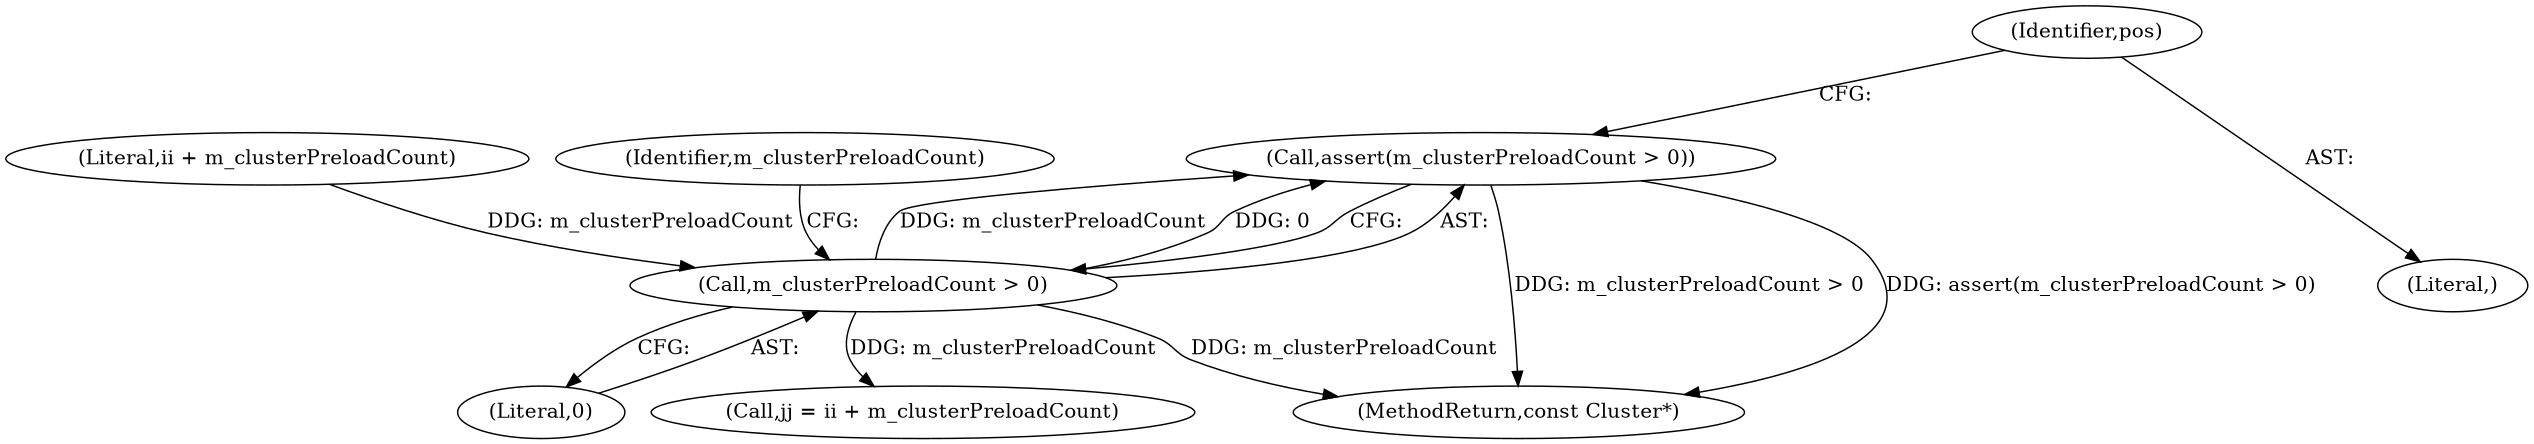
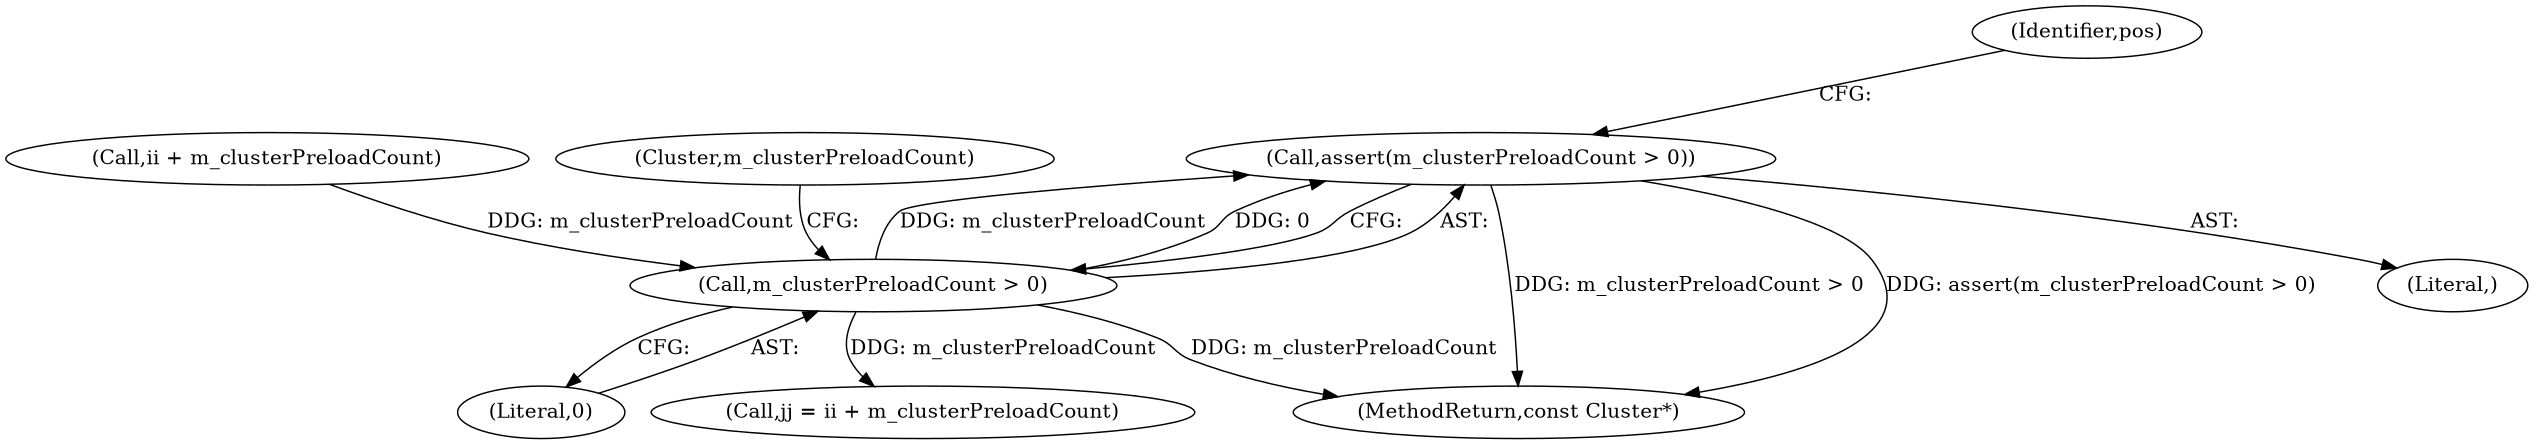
edge "(Identifier,pos)" -> "(Literal,)": now "(Call,assert(m_clusterPreloadCount > 0))" -> "(Literal,)"
node "(Literal,ii + m_clusterPreloadCount)": label "(Literal,ii + m_clusterPreloadCount)" -> "(Call,ii + m_clusterPreloadCount)"
node "(Identifier,m_clusterPreloadCount)": label "(Identifier,m_clusterPreloadCount)" -> "(Cluster,m_clusterPreloadCount)"
